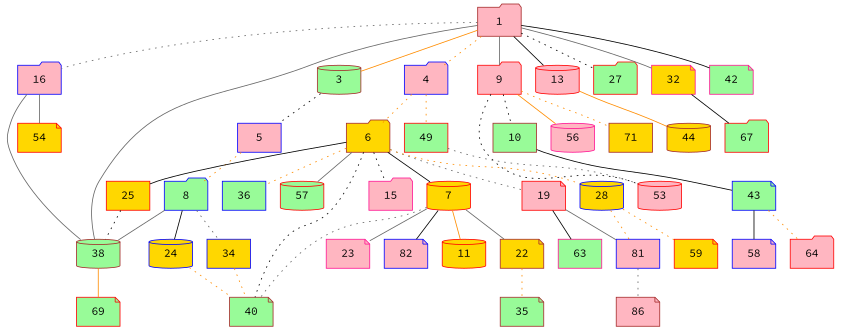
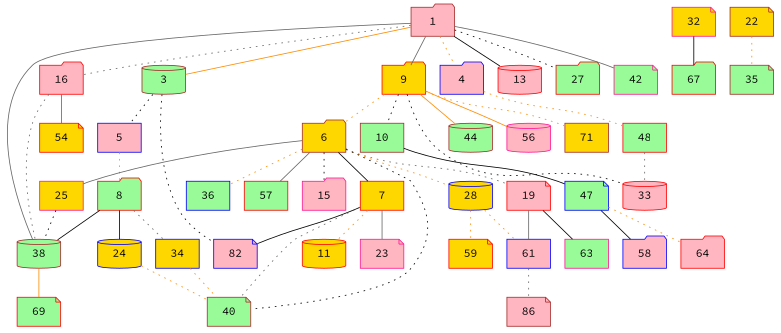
edge "1" -- "42": color black -> gray40
edge "1" -- "32": removed
node "16": color blue -> red
node "9": fillcolor lightpink -> gold
edge "4" -- "6": now "9" -- "6"
edge "13" -- "44": now "9" -- "44"
node "49": label "49" -> "48"
node "44": fillcolor gold -> palegreen
edge "6" -- "25": color black -> gray40
edge "16" -- "38": style solid -> dotted
edge "3" -- "82": added
node "25": color red -> deeppink
node "8": color blue -> red
node "57": shape cylinder -> box
node "7": shape cylinder -> box
node "53": label "53" -> "33"
node "43": label "43" -> "47"
edge "8" -- "38": color gray40 -> black
edge "7" -- "11": style solid -> dotted
edge "7" -- "22": removed
node "81": label "81" -> "61"
node "58": shape note -> folder
